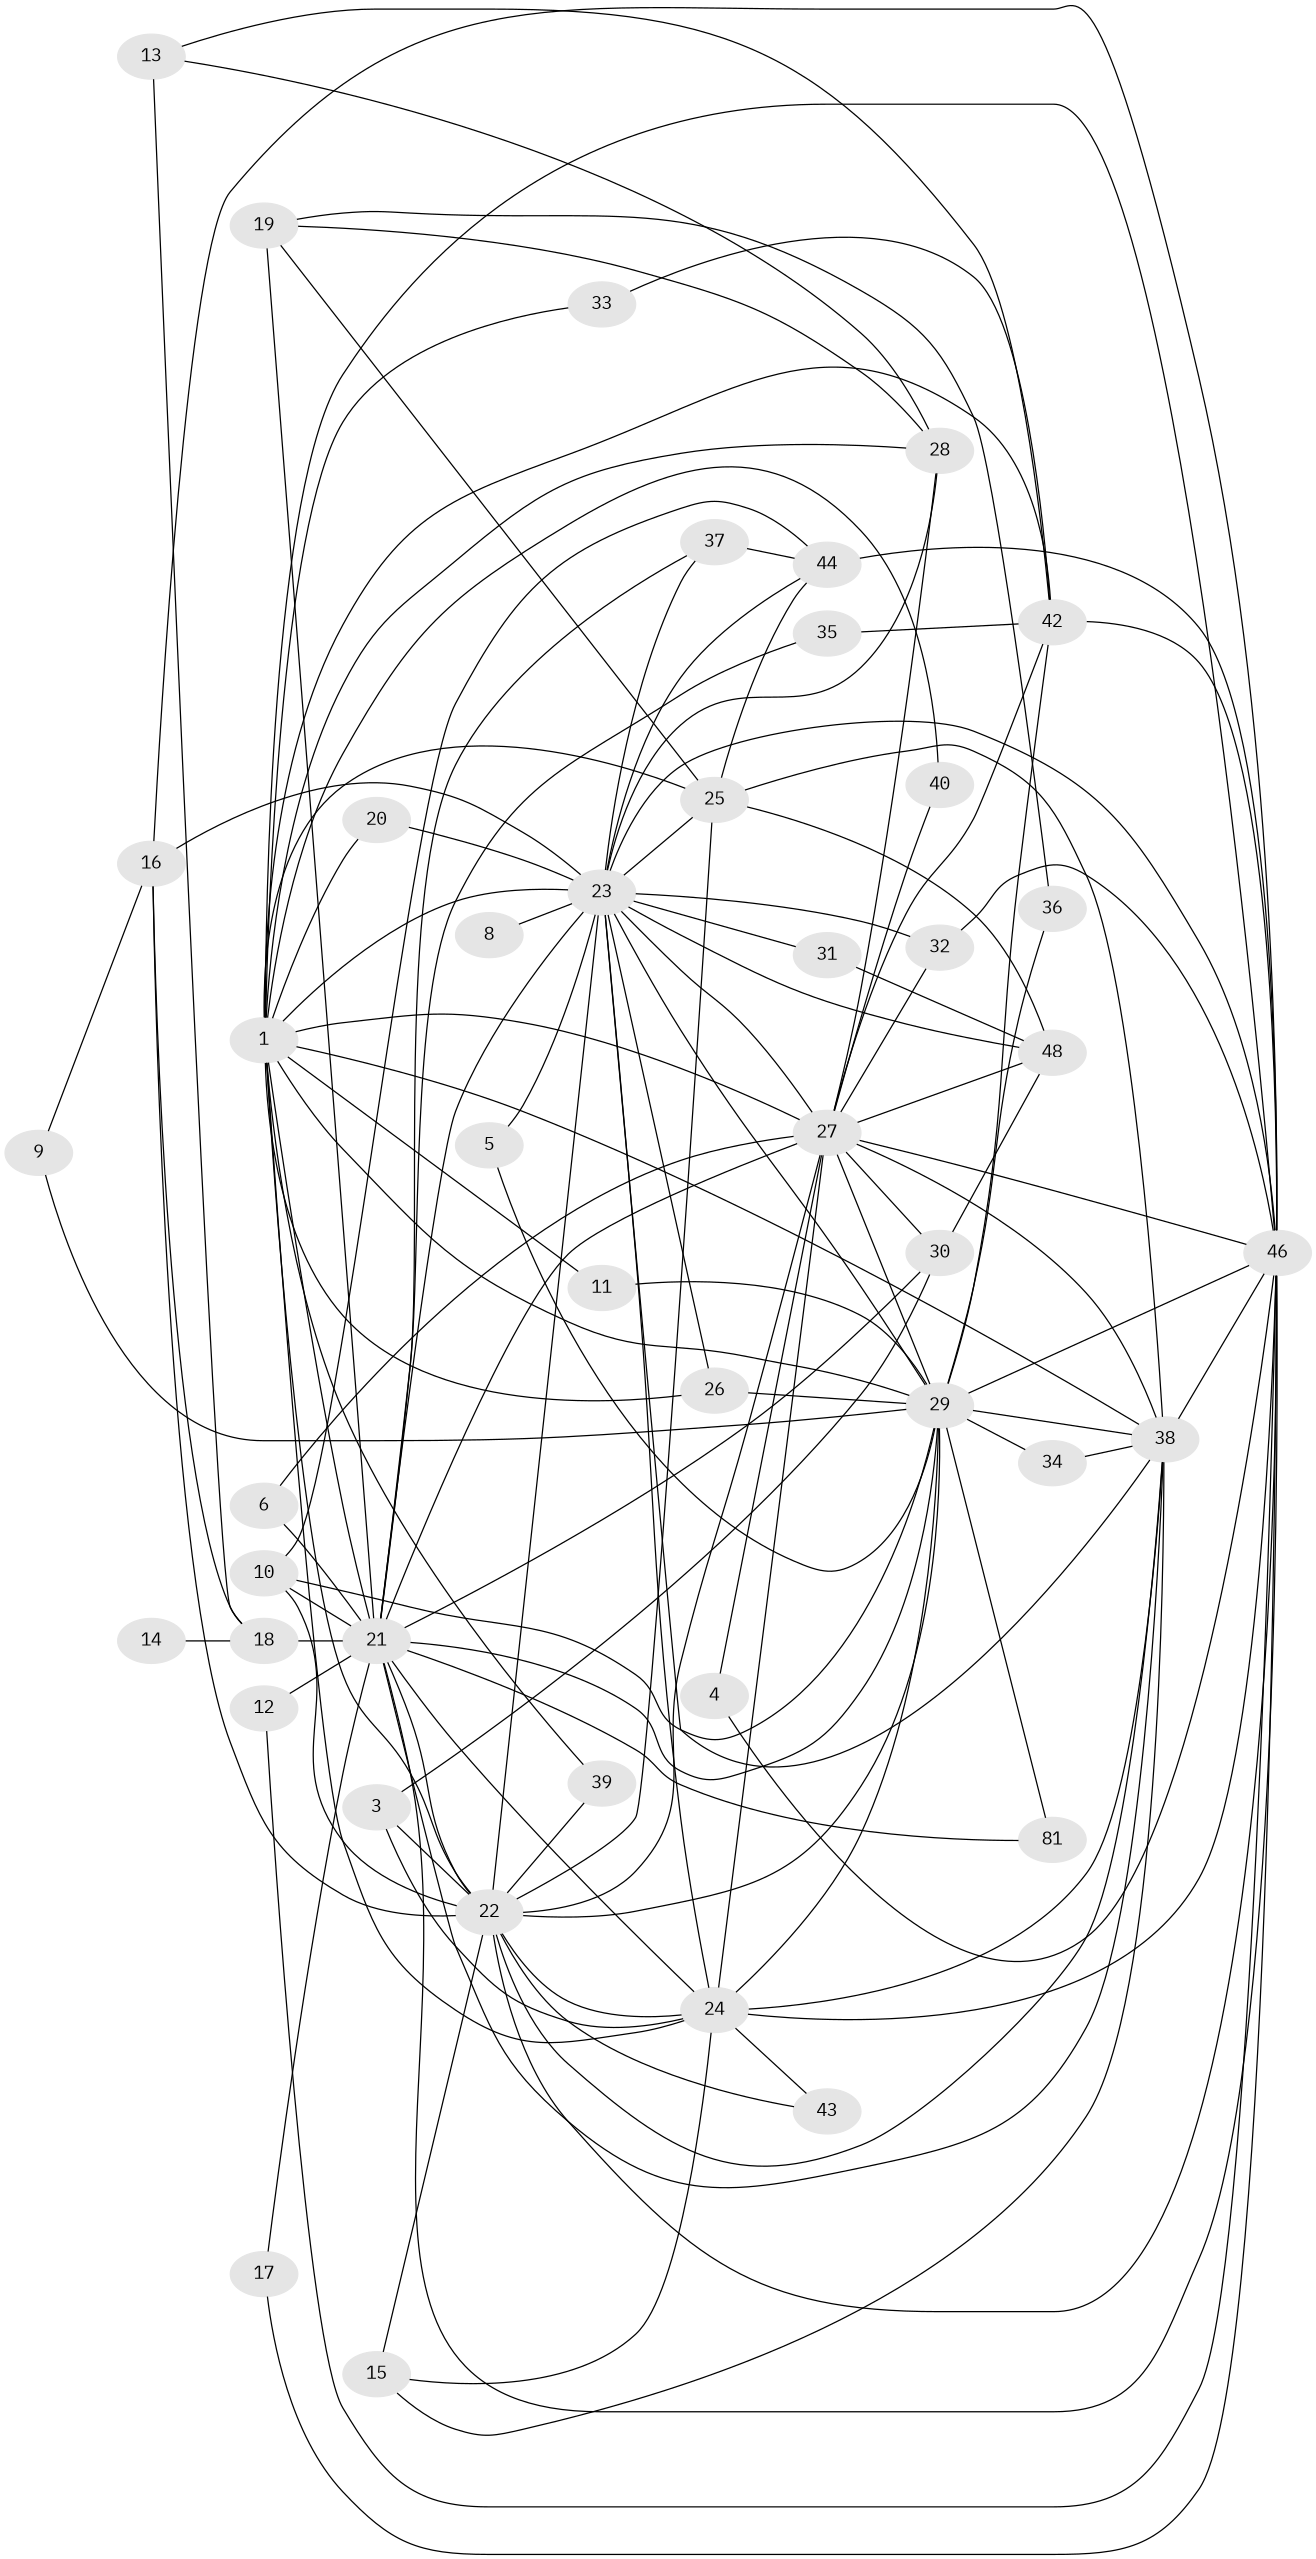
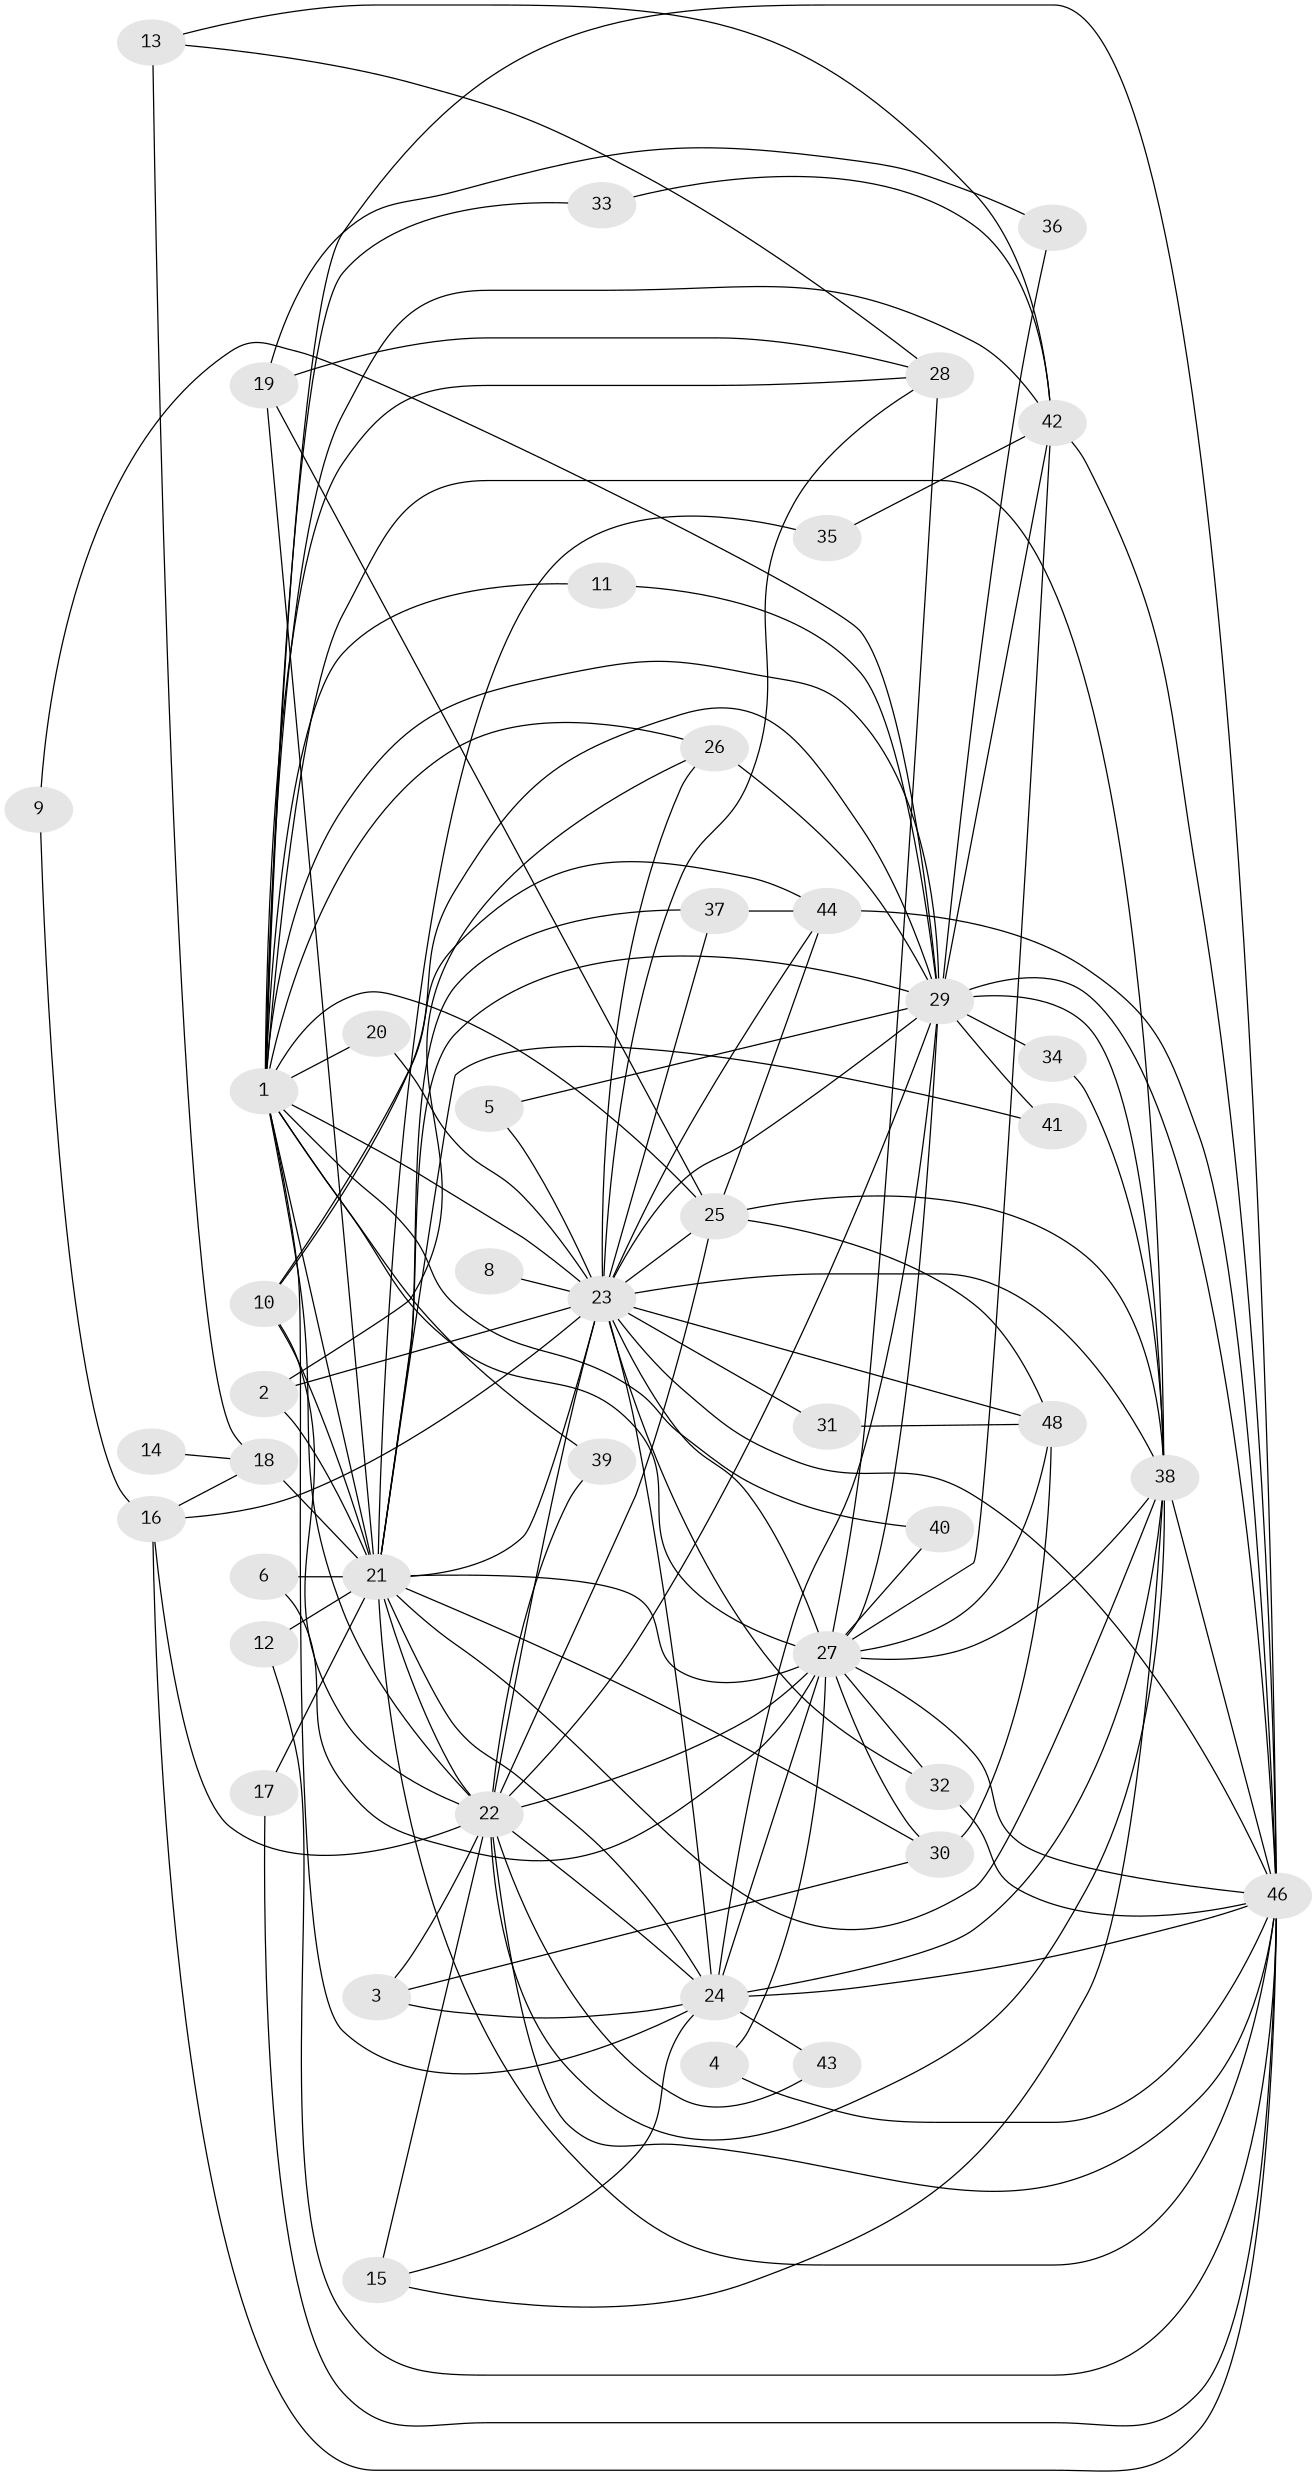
node "2": added
node "81": label "81" -> "41"
